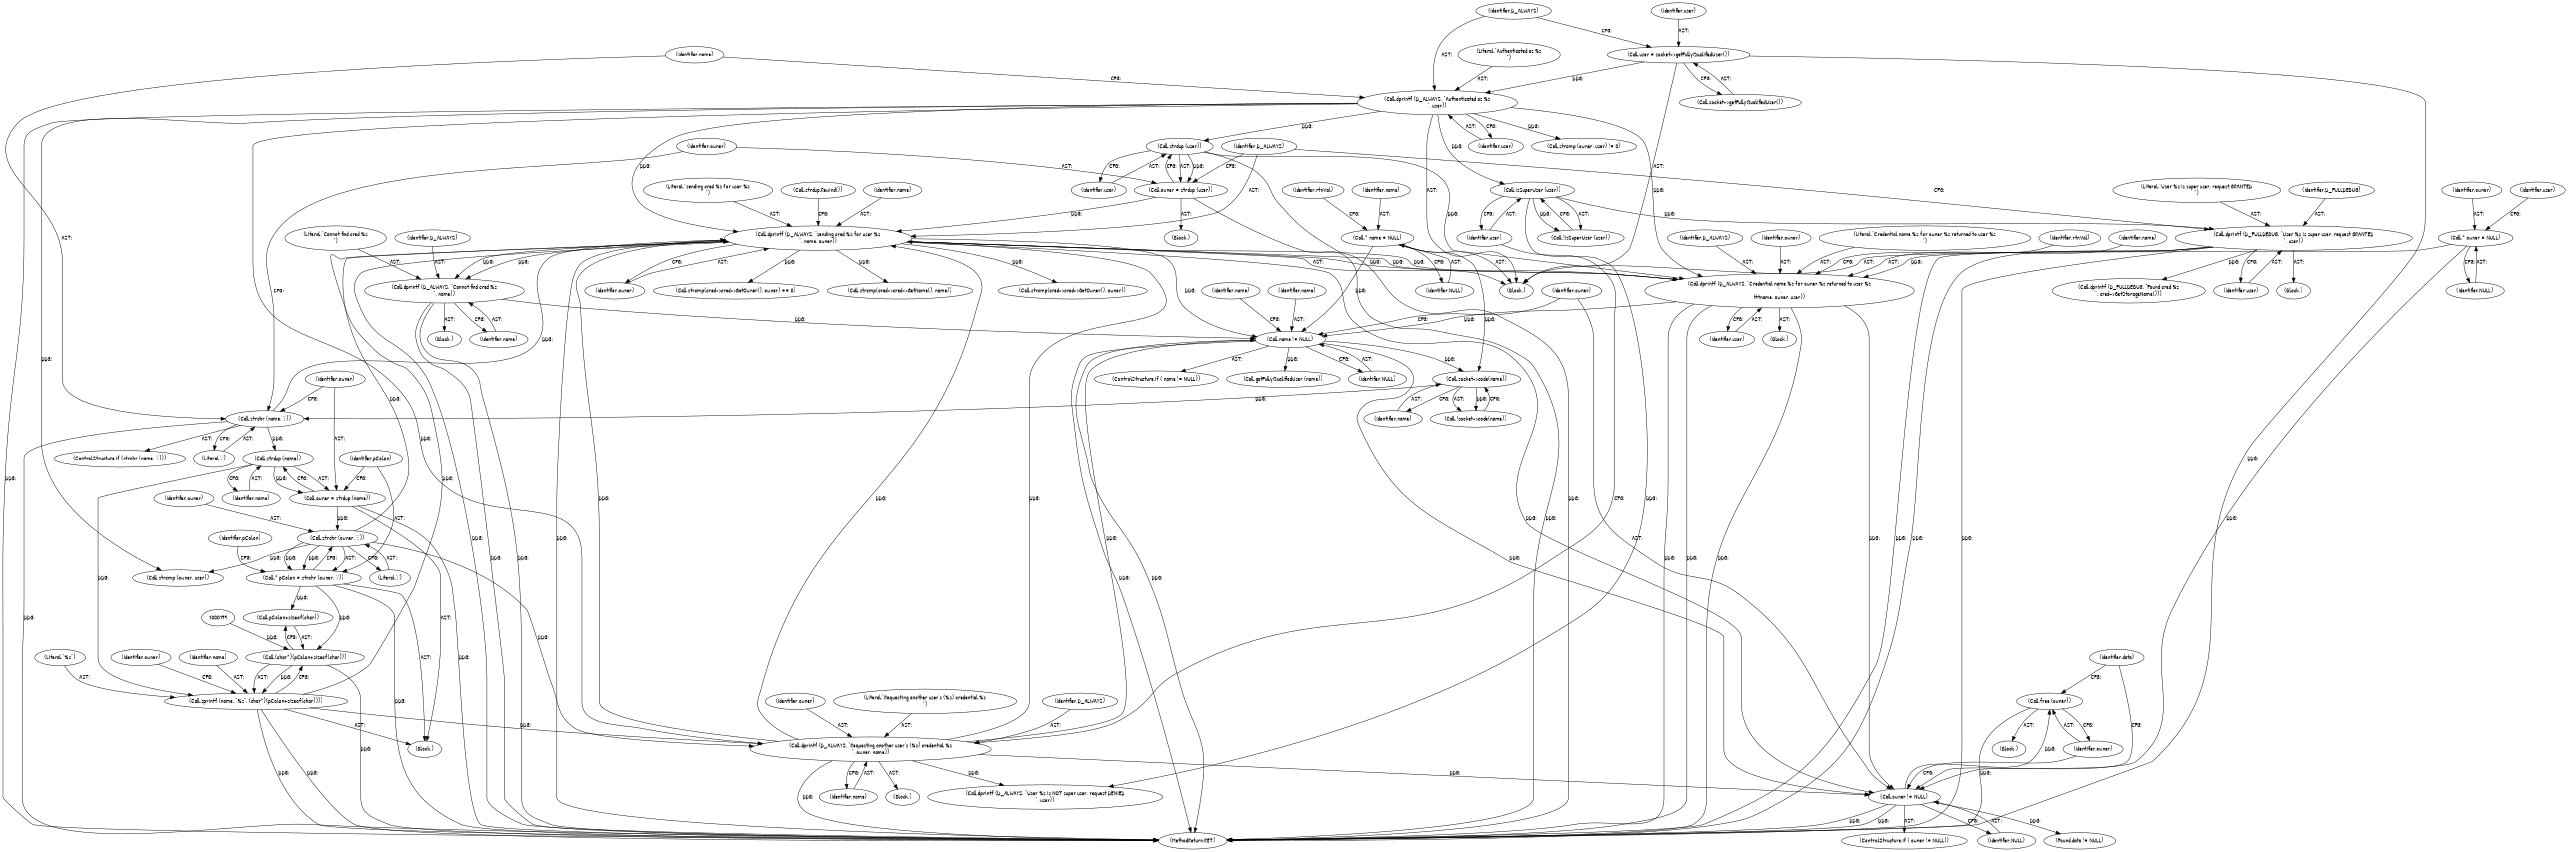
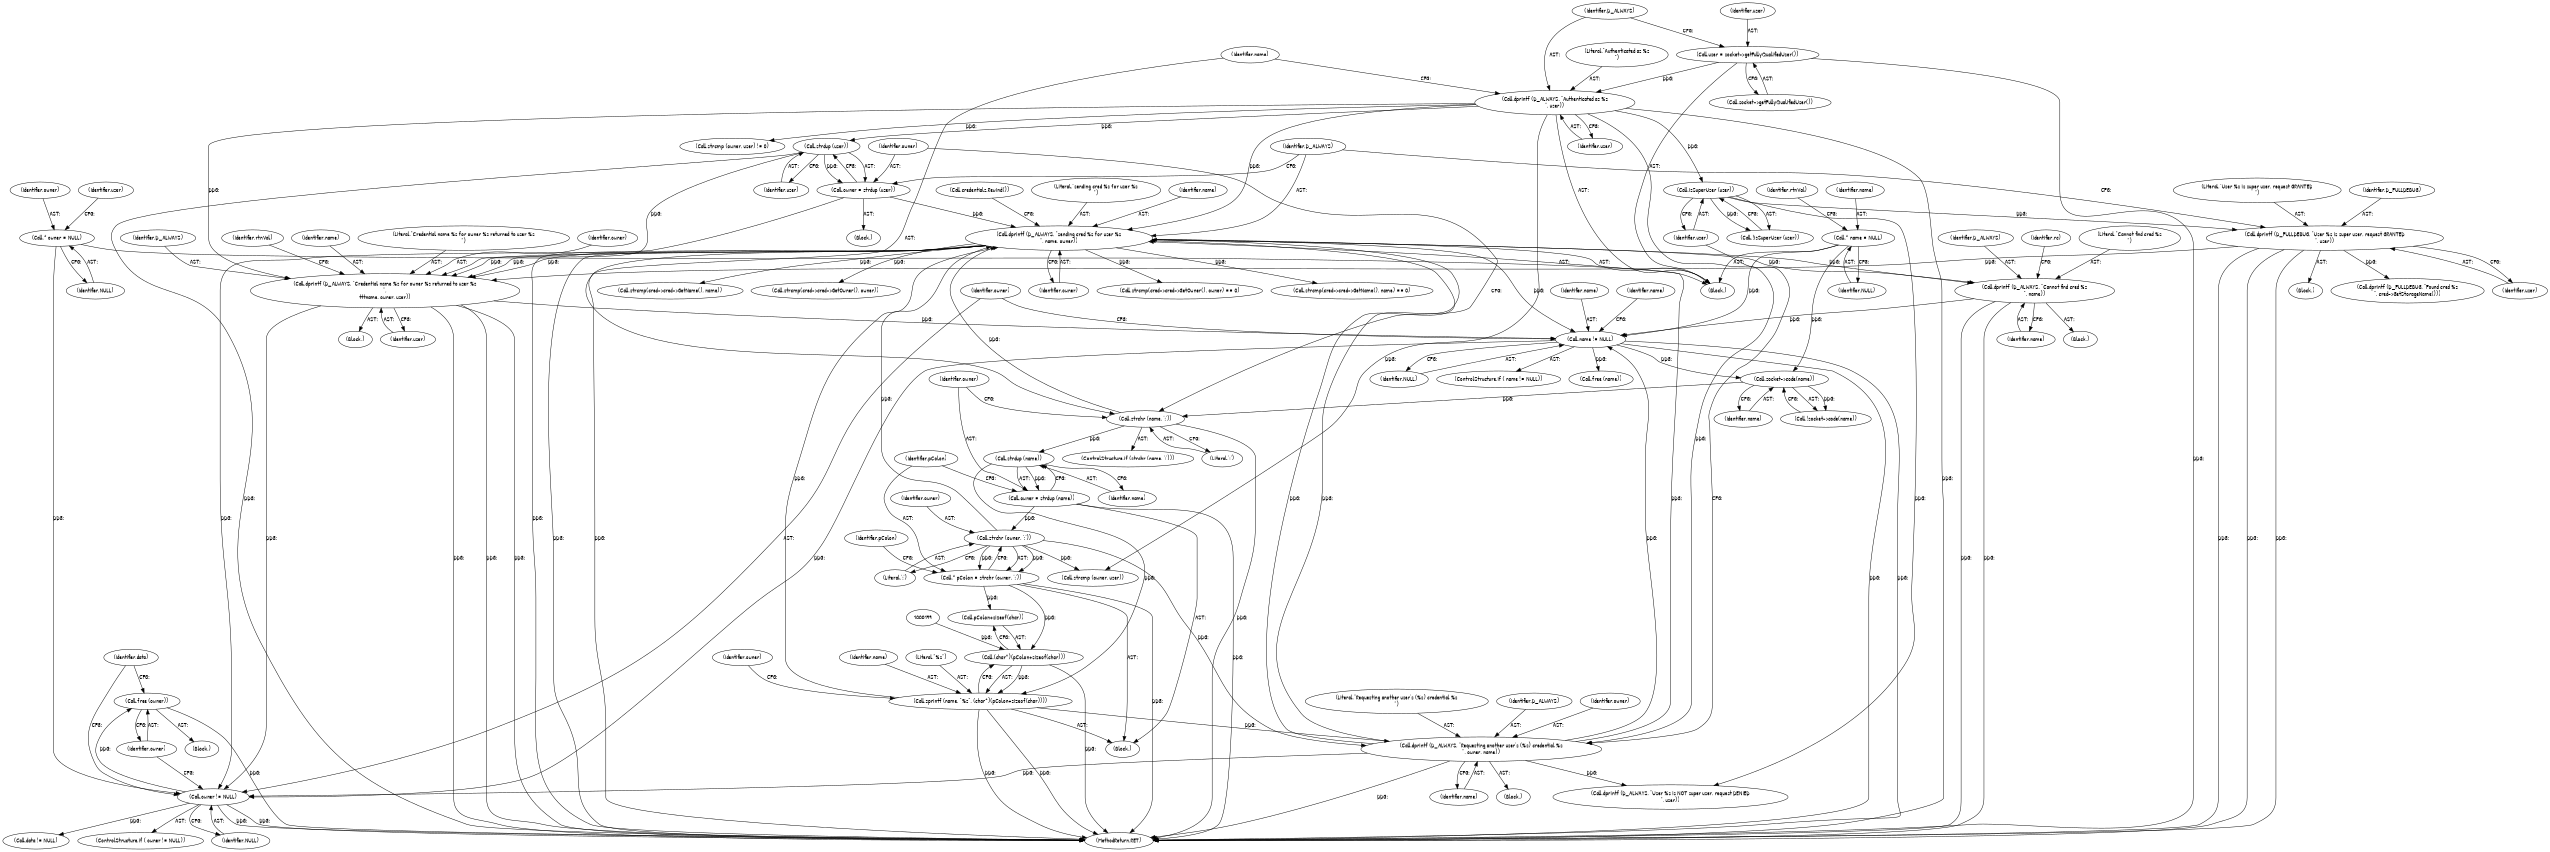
node "(Call,strdup.Rewind())": label "(Call,strdup.Rewind())" -> "(Call,credentials.Rewind())"
node "(Identifier,rc)": added
node "(Call,strcmp(cred->cred->GetName(), name) == 0)": added
node "(Call,getFullyQualifiedUser (name))": label "(Call,getFullyQualifiedUser (name))" -> "(Call,free (name))"
node "(Found,data != NULL)": label "(Found,data != NULL)" -> "(Call,data != NULL)"
